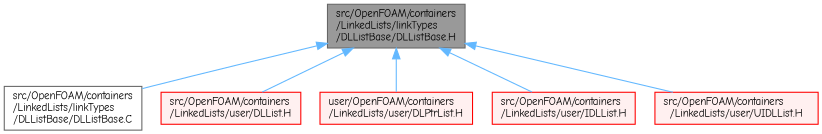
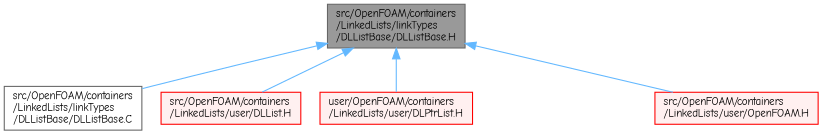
node "src/OpenFOAM/containers /LinkedLists/user/IDLList.H": removed
node "src/OpenFOAM/containers /LinkedLists/user/UIDLList.H": label "src/OpenFOAM/containers /LinkedLists/user/UIDLList.H" -> "src/OpenFOAM/containers /LinkedLists/user/OpenFOAM.H"
